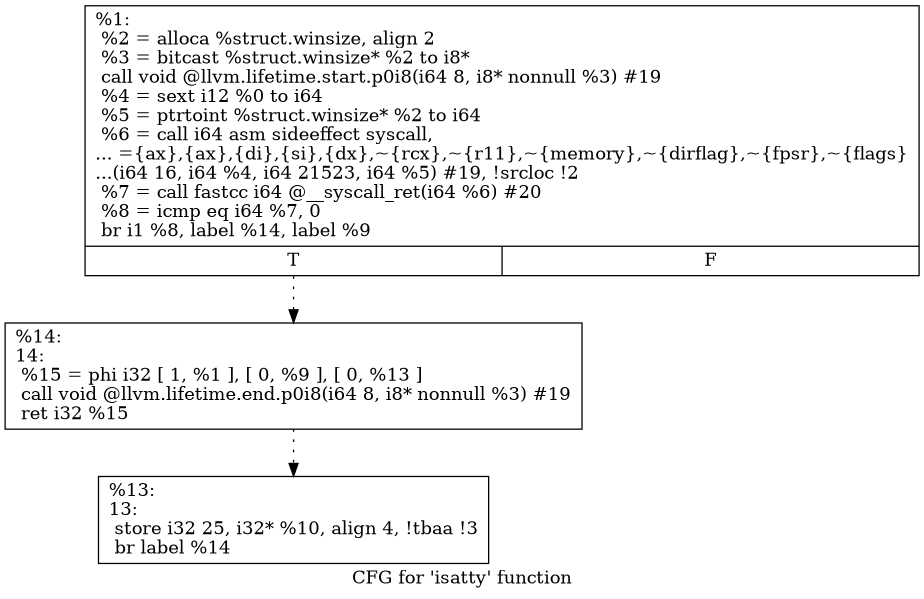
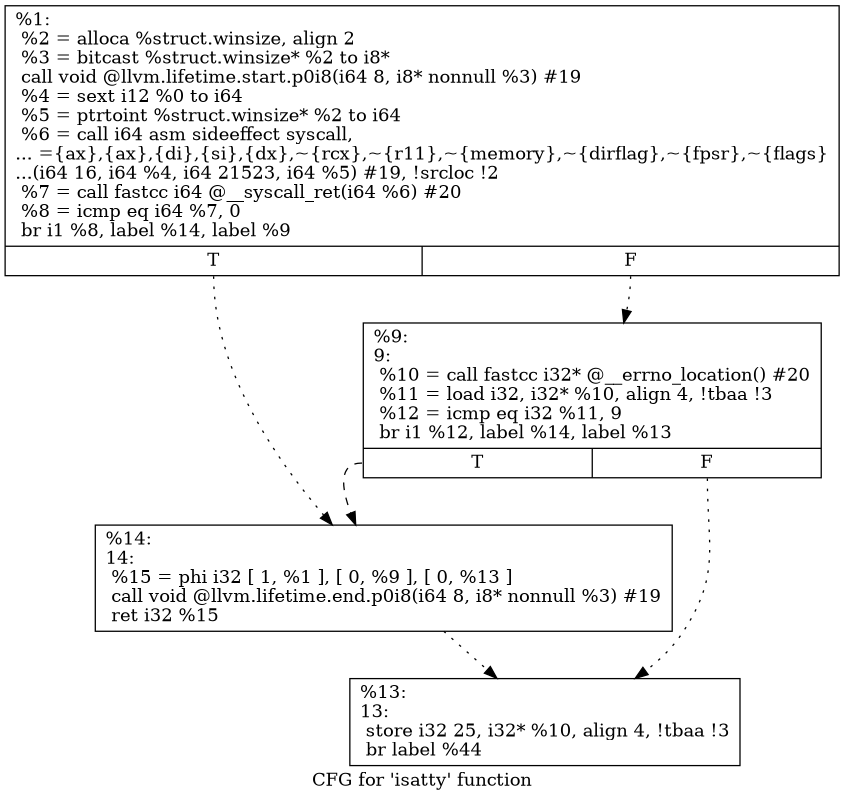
node "%9:": added
node "%13:": text "br label %14" -> "br label %44"
